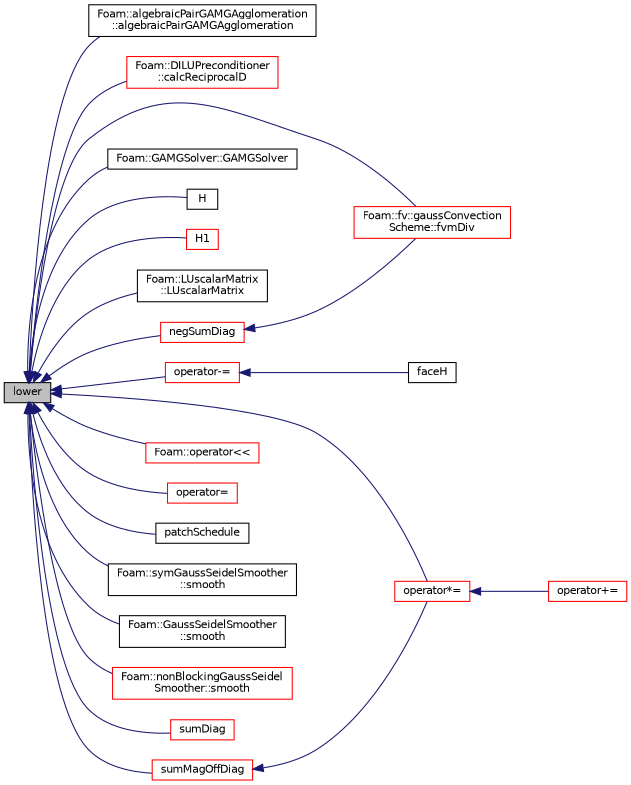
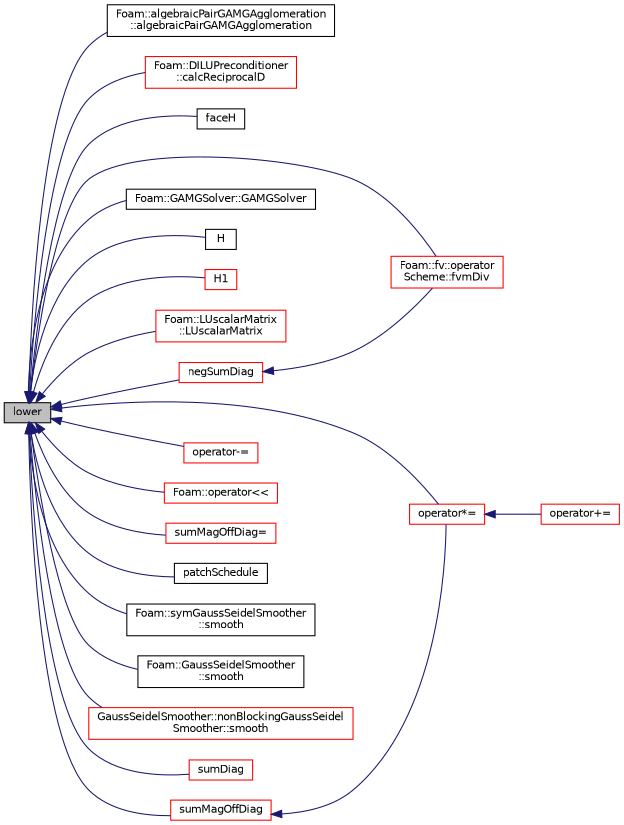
node "Foam::fv::gaussConvection Scheme::fvmDiv": label "Foam::fv::gaussConvection Scheme::fvmDiv" -> "Foam::fv::operator Scheme::fvmDiv"
node "Foam::LUscalarMatrix ::LUscalarMatrix": color black -> red
edge "faceH" -> "operator-=": now "faceH" -> "lower"
node "operator=": label "operator=" -> "sumMagOffDiag="
node "Foam::nonBlockingGaussSeidel Smoother::smooth": label "Foam::nonBlockingGaussSeidel Smoother::smooth" -> "GaussSeidelSmoother::nonBlockingGaussSeidel Smoother::smooth"
